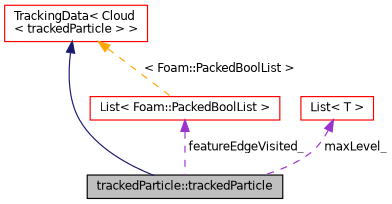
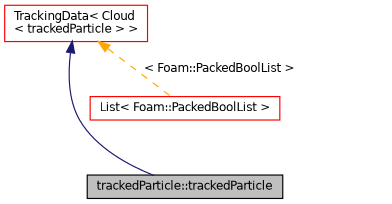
node "List< T >": removed
edge "trackedParticle::trackedParticle" -> "List< Foam::PackedBoolList >": removed, label "featureEdgeVisited_"
